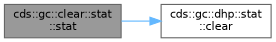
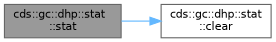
node "cds::gc::clear::stat ::stat": label "cds::gc::clear::stat ::stat" -> "cds::gc::dhp::stat ::stat"
